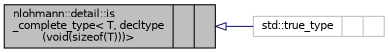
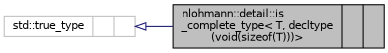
edge "std::true_type" -> "nlohmann::detail::is": reversed
